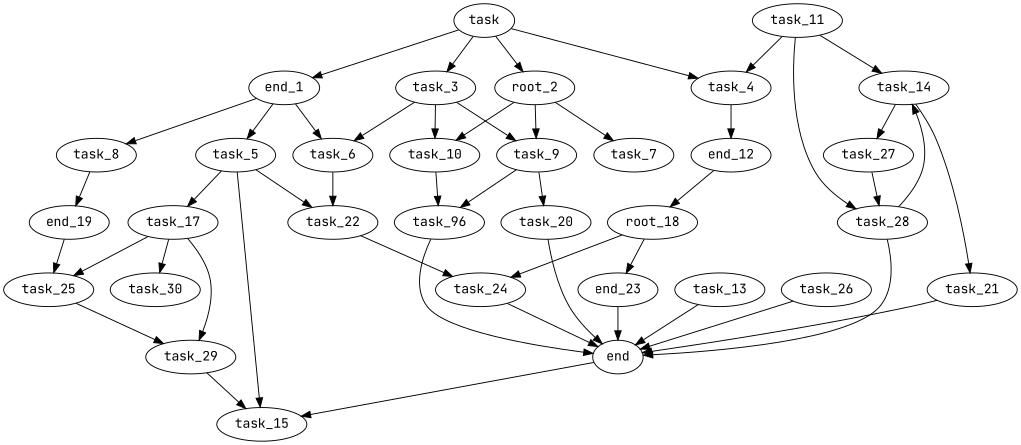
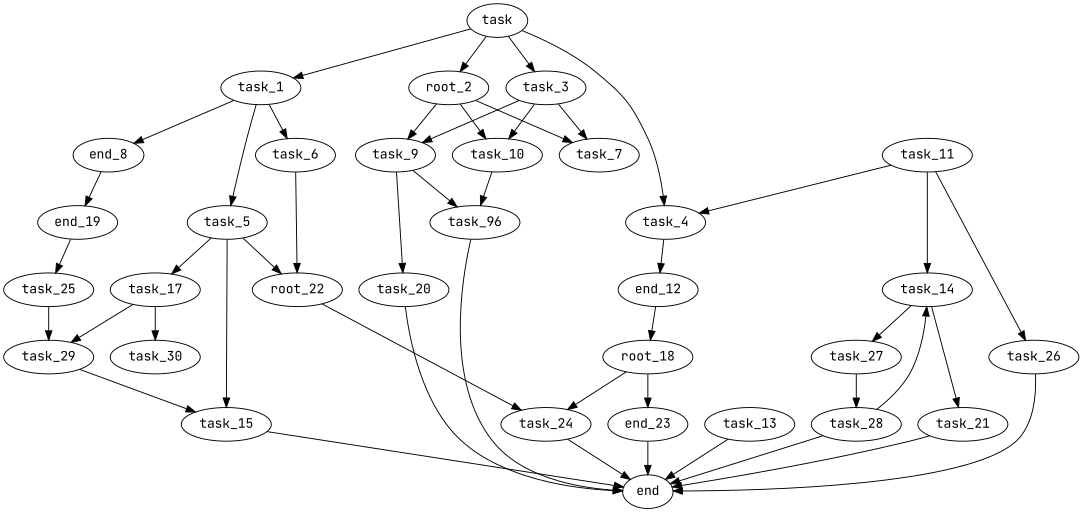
node "end_1": label "end_1" -> "task_1"
edge "task_3" -> "task_6": now "task_3" -> "task_7"
edge "task_11" -> "task_28": now "task_11" -> "task_26"
node "task_8": label "task_8" -> "end_8"
node "task_22": label "task_22" -> "root_22"
edge "task_17" -> "task_25": removed
edge "end" -> "task_15": reversed
